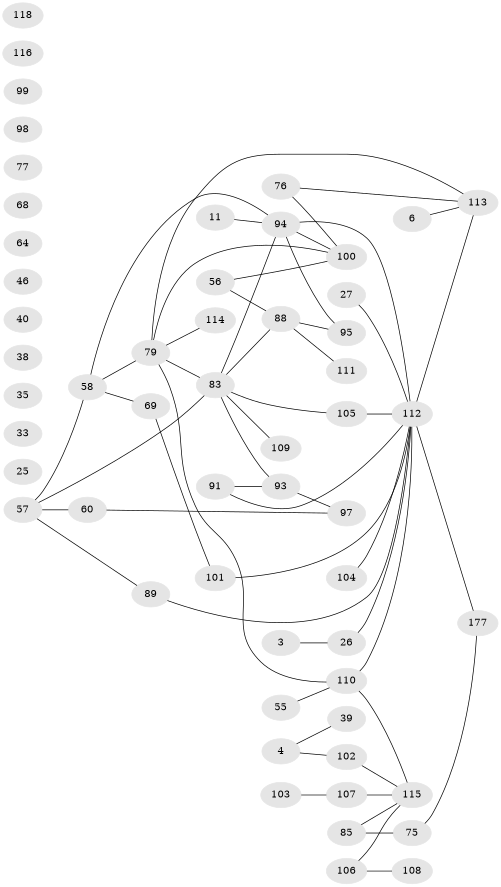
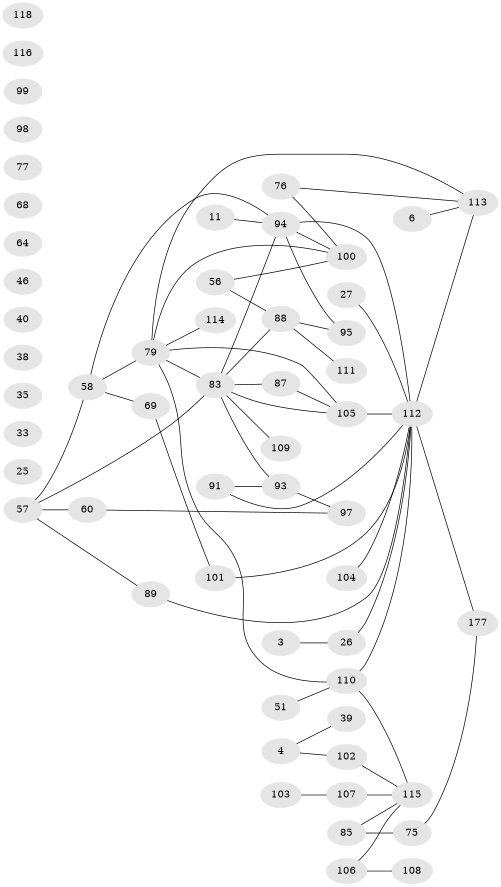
edge "79" -- "105": added
node "87": added
node "55": label "55" -> "51"
